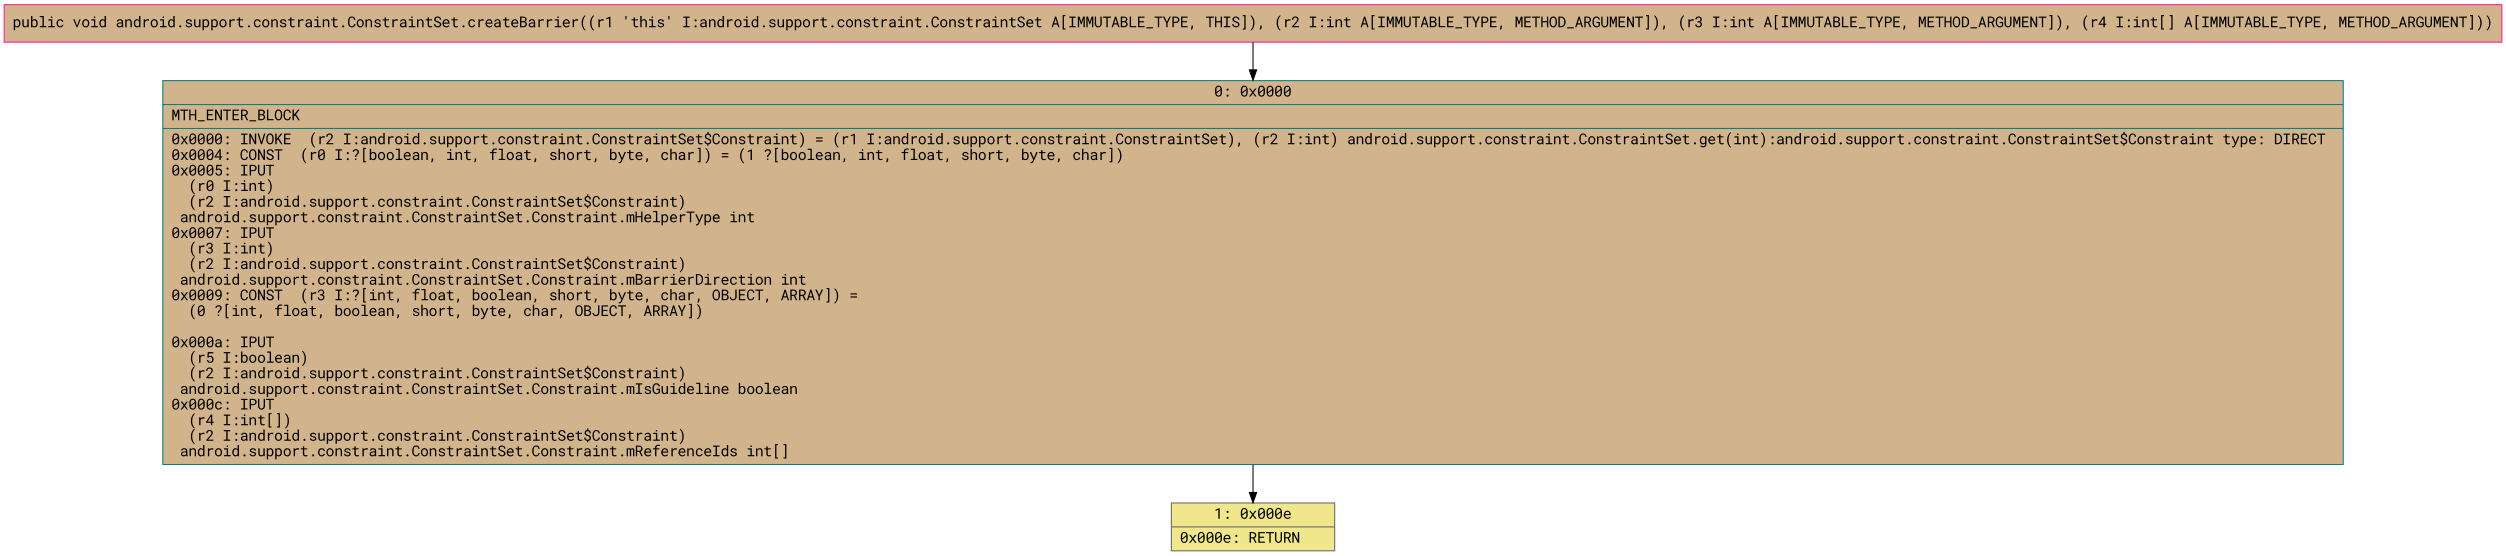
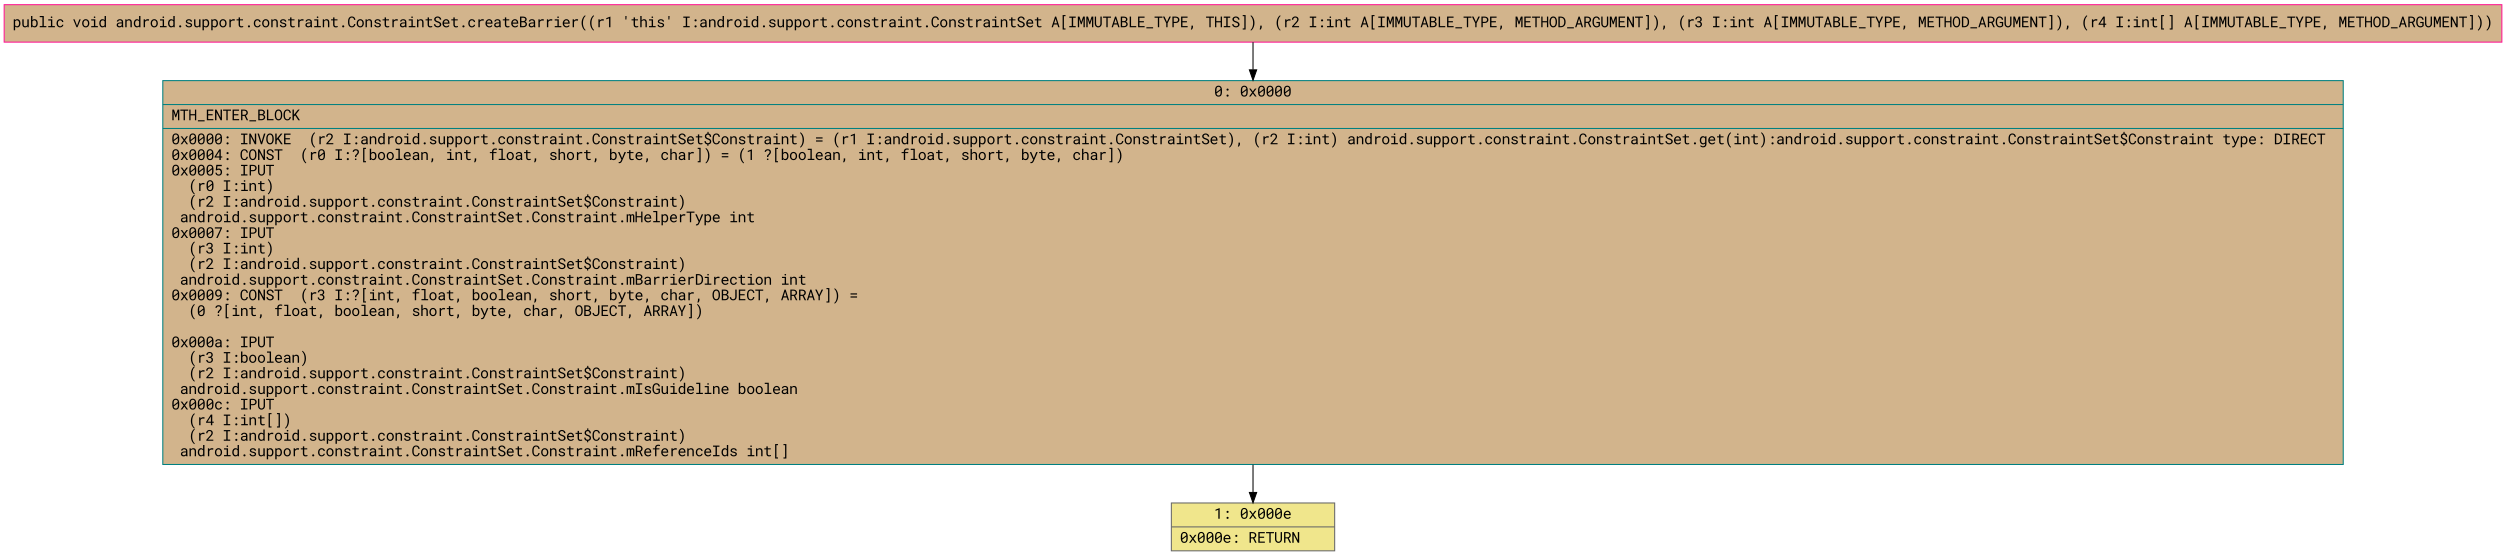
node "0: 0x0000": text "(r5 I:boolean)" -> "(r3 I:boolean)"
